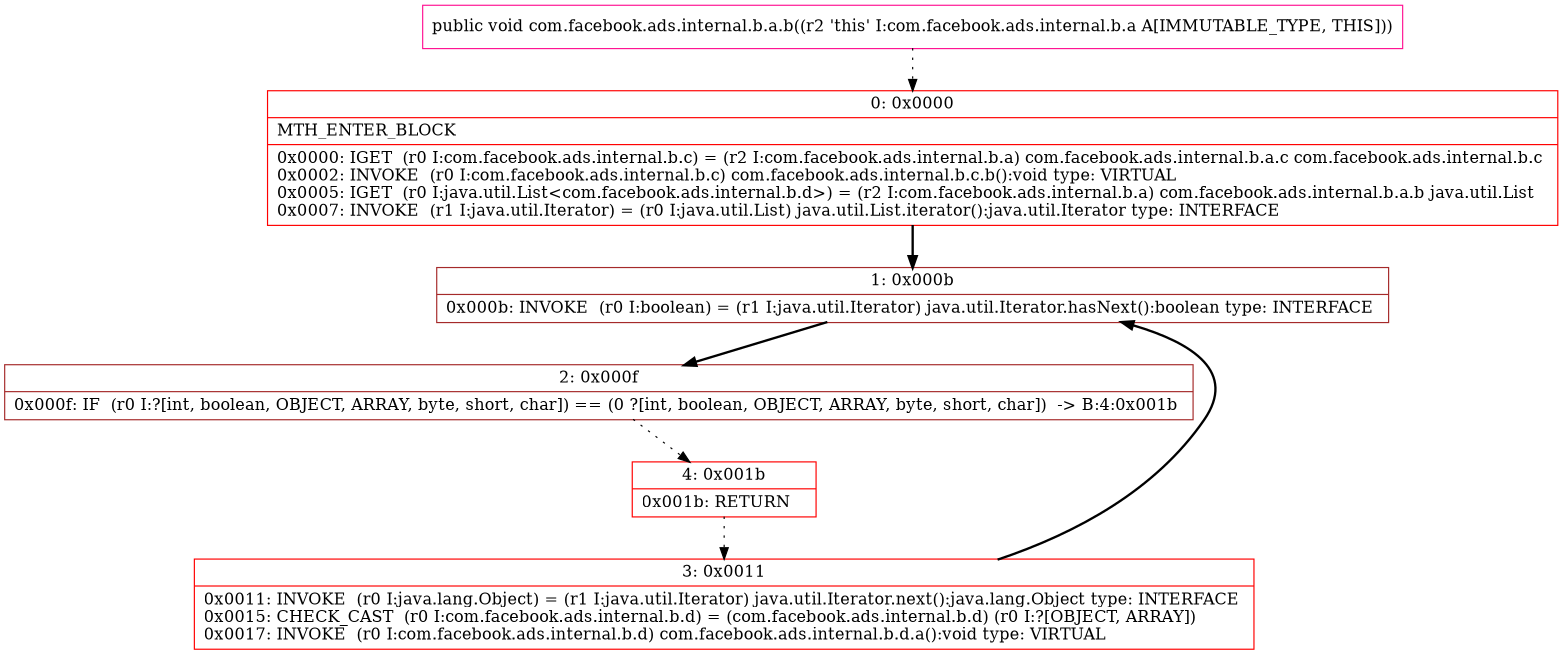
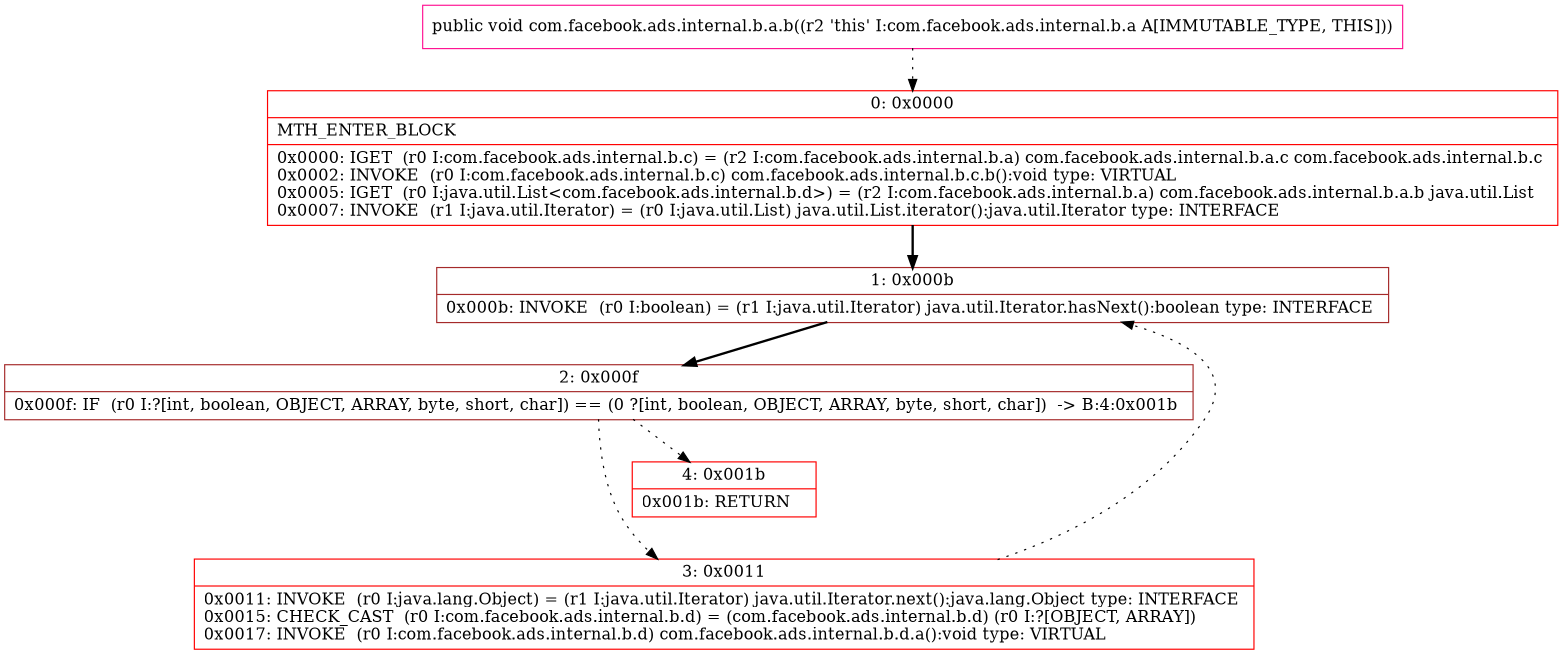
edge "3: 0x0011" -> "1: 0x000b": style bold -> dotted
edge "4: 0x001b" -> "3: 0x0011": now "2: 0x000f" -> "3: 0x0011"
